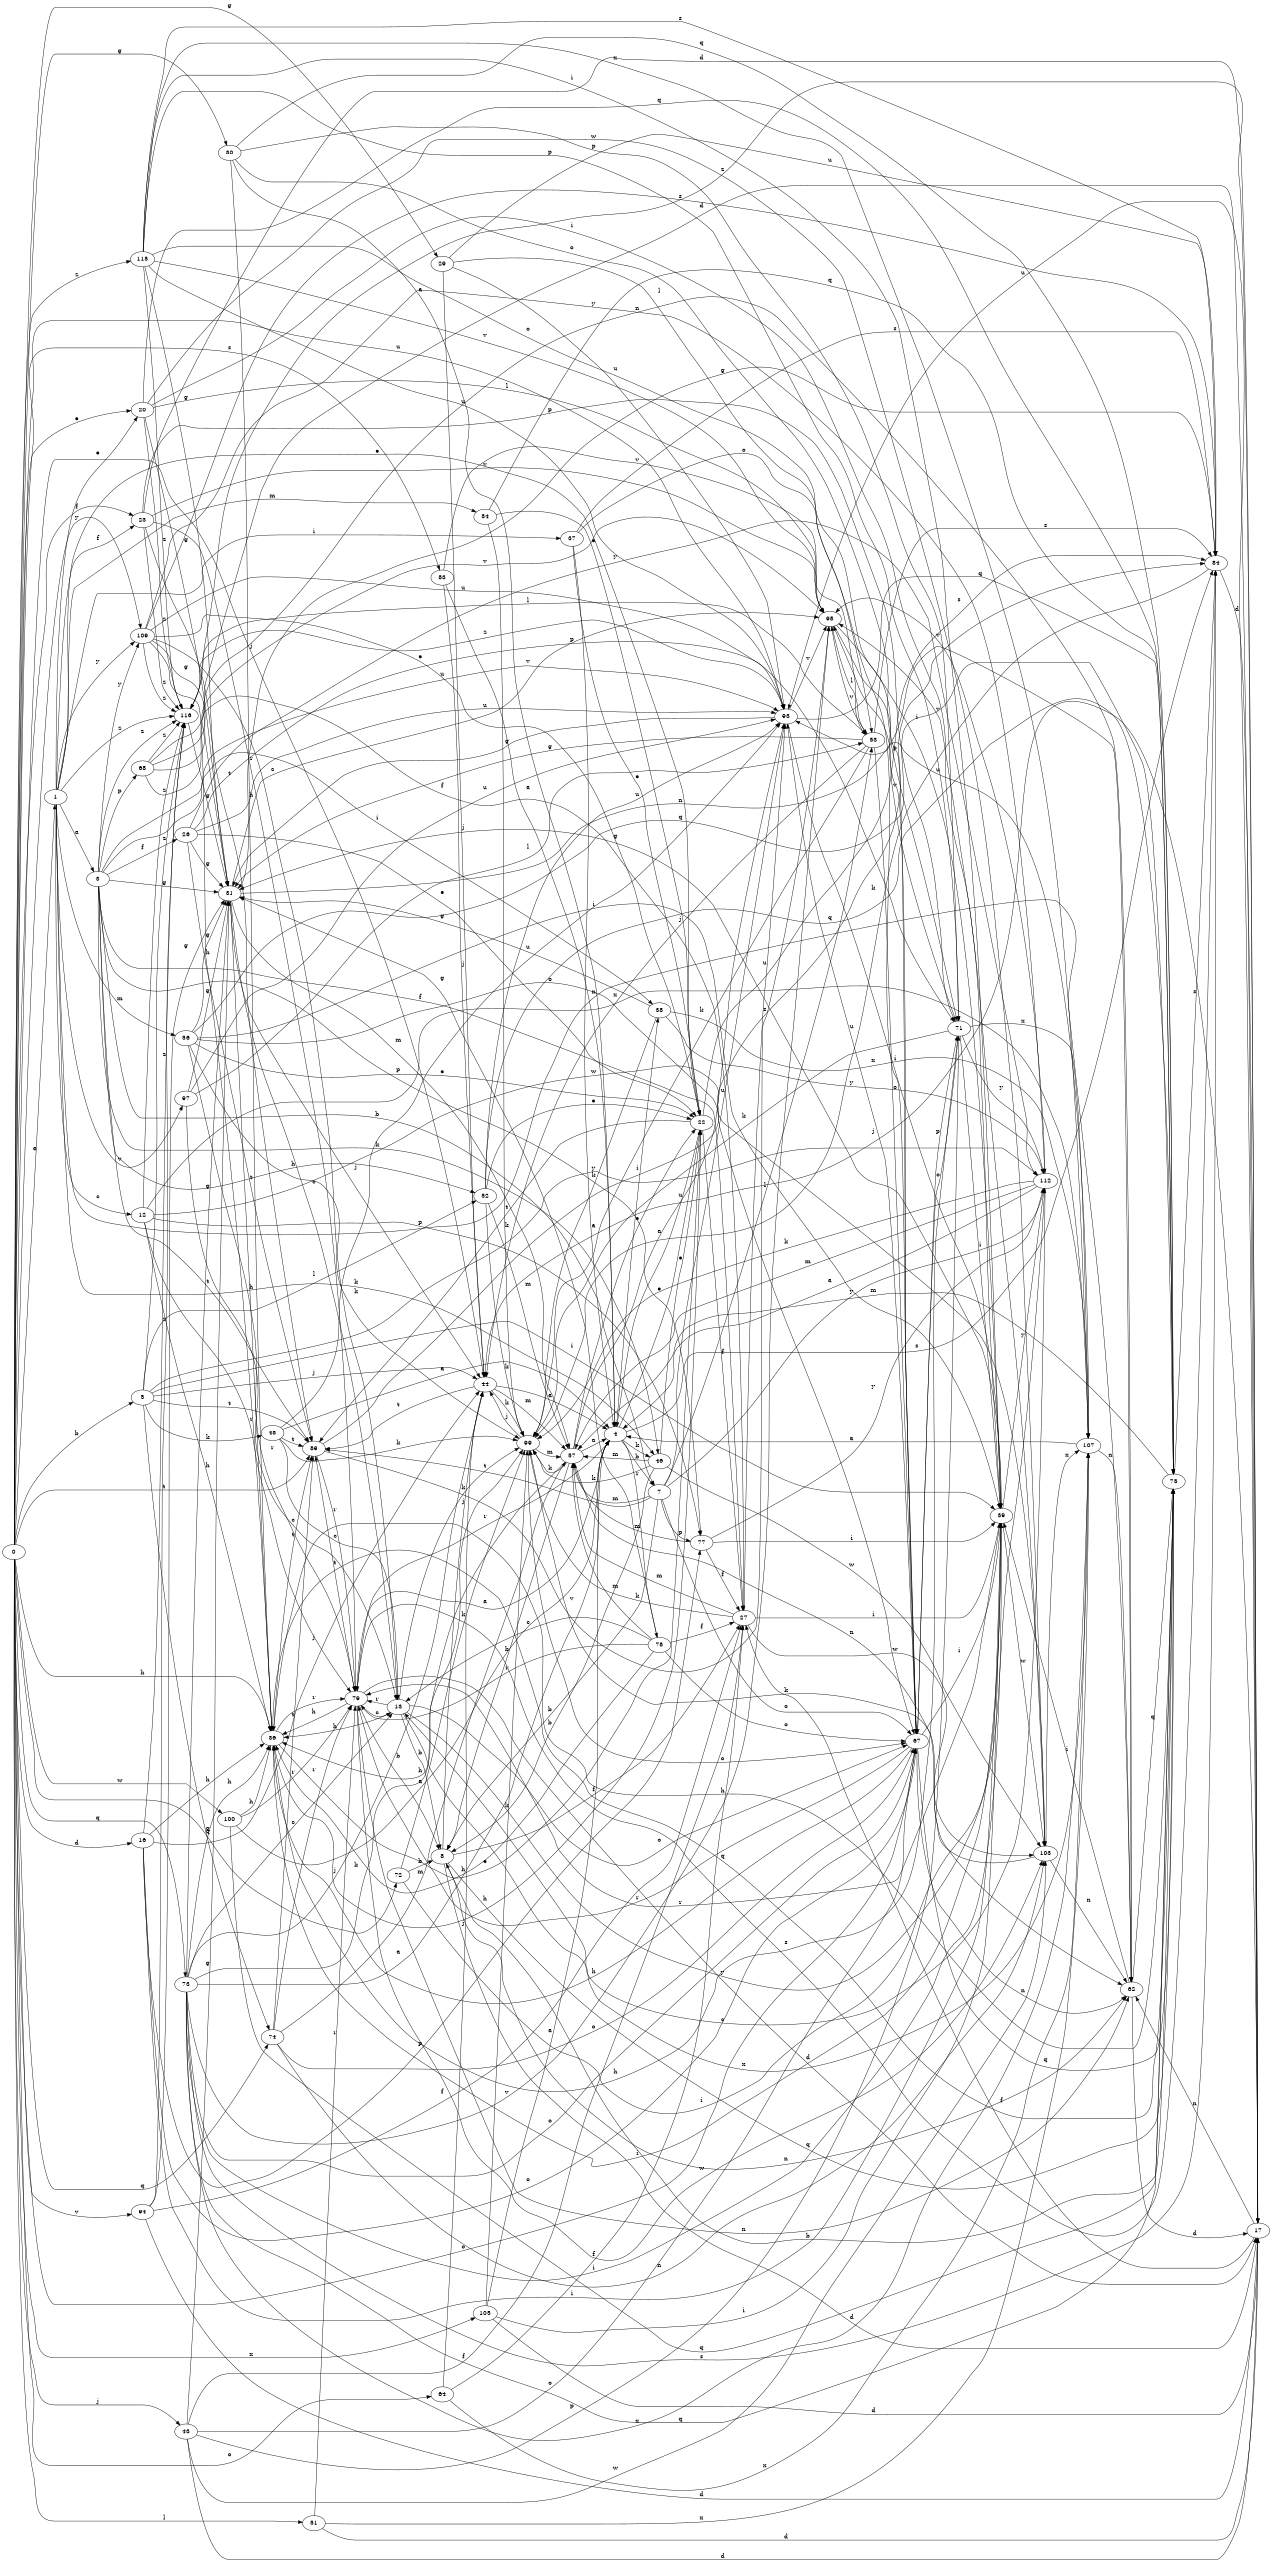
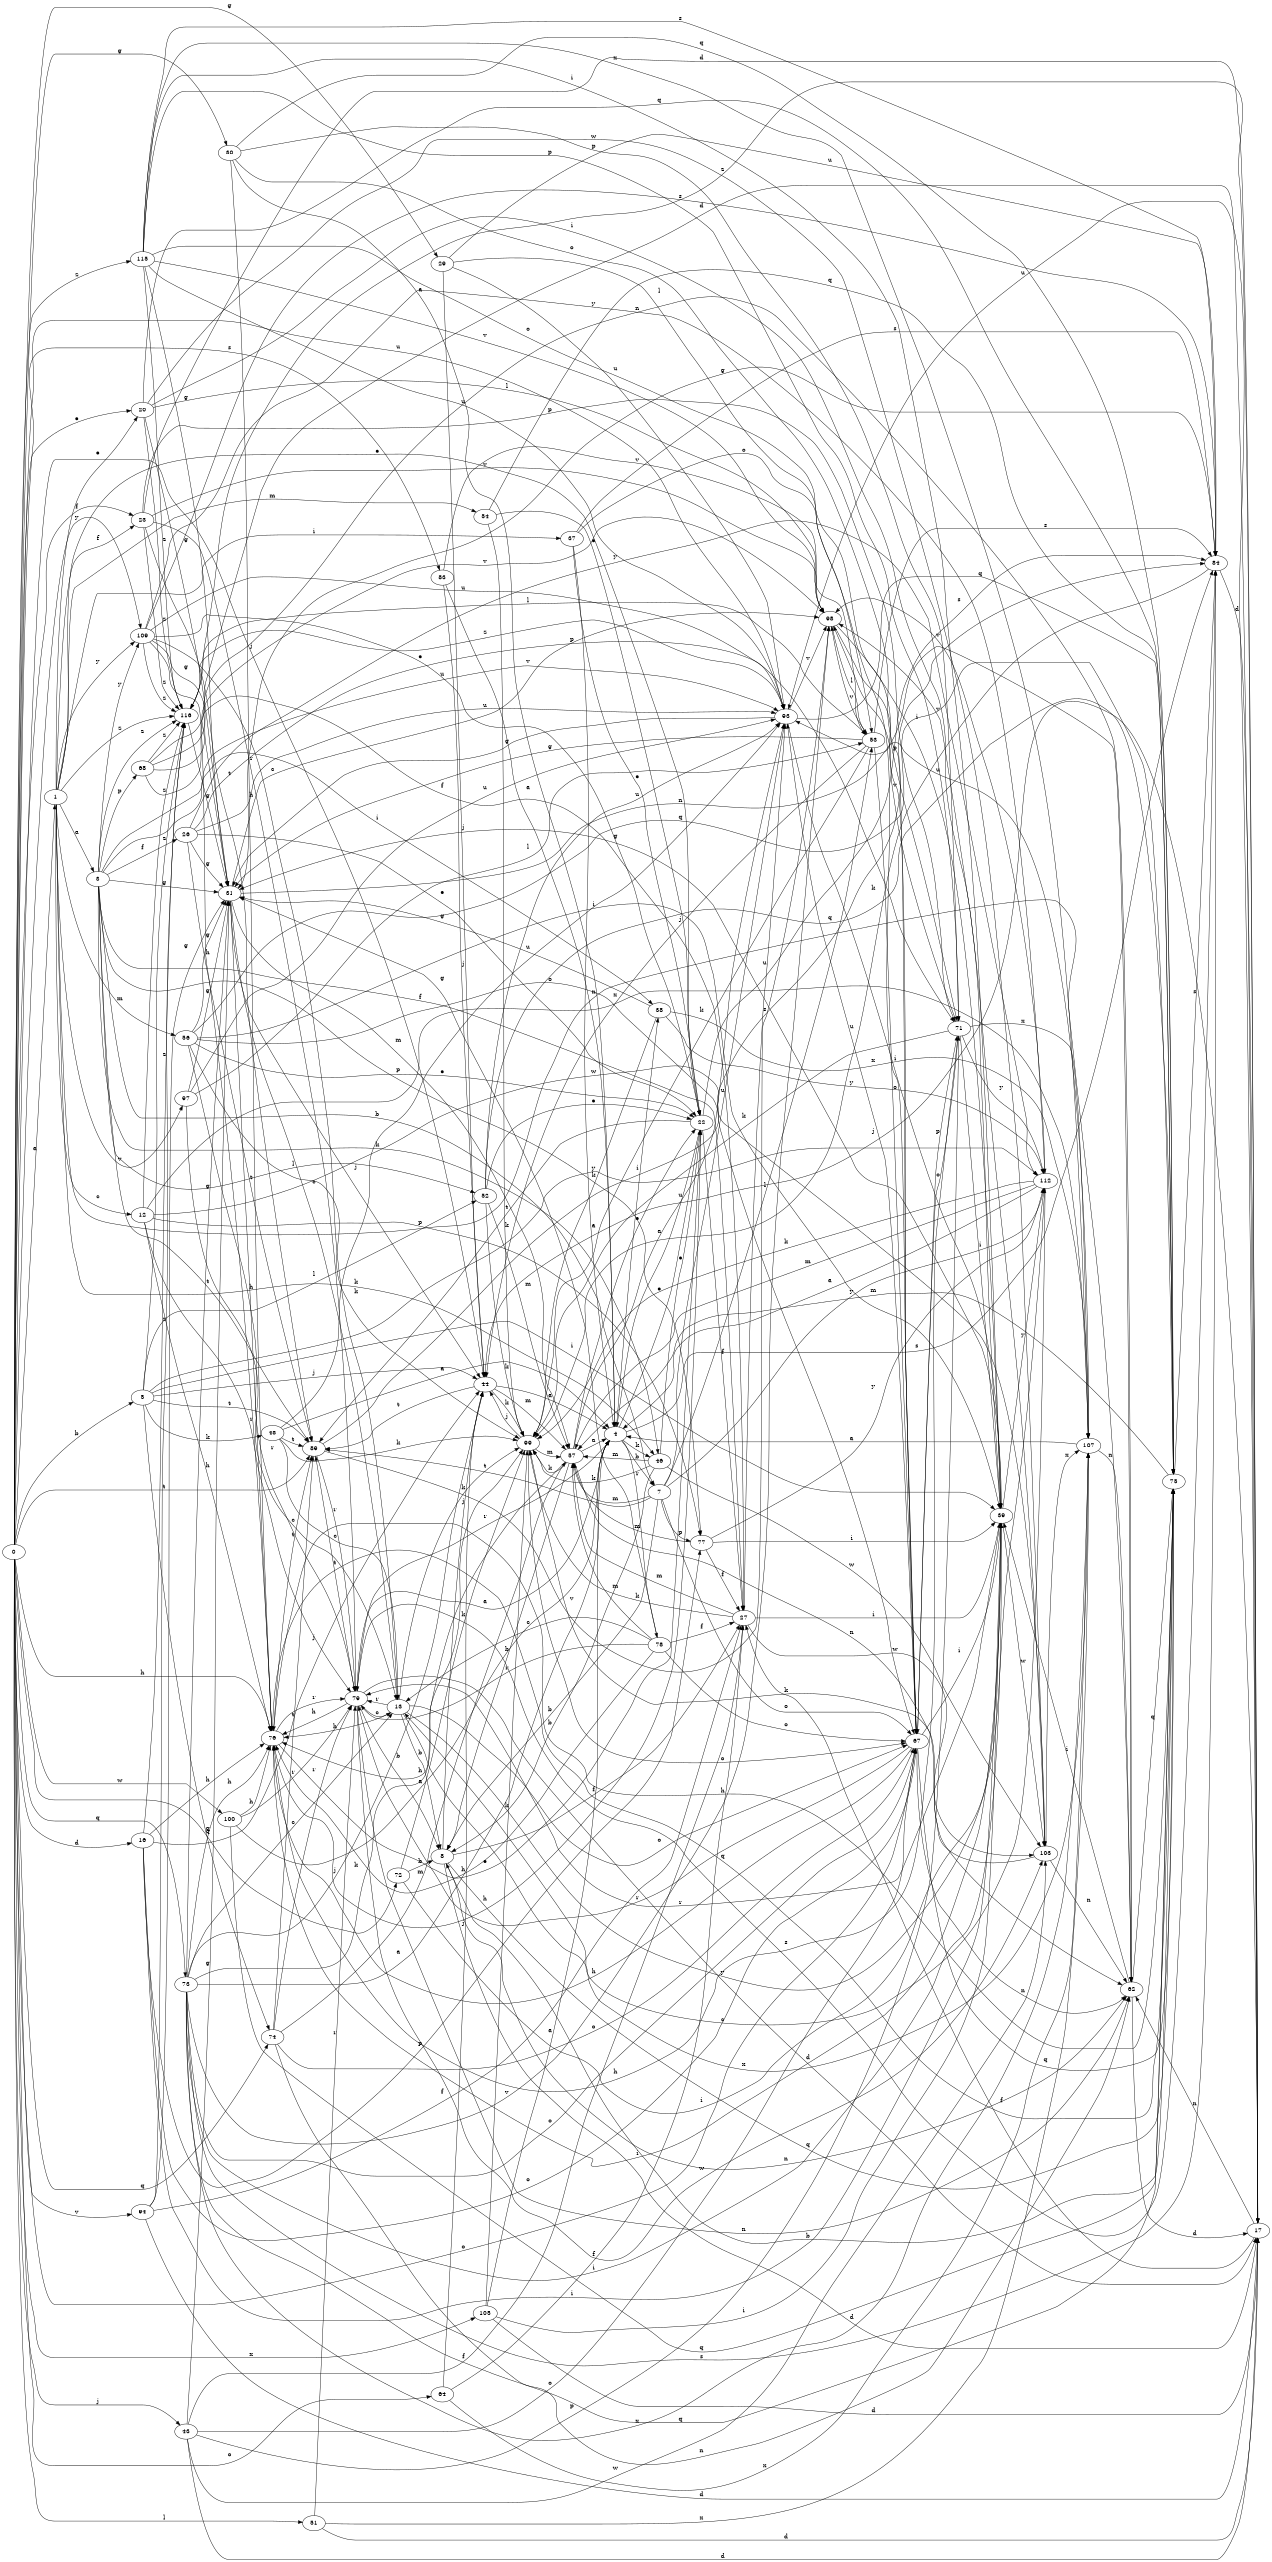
edge "3" -> "52": label "h" -> "l"
node "36": label "36" -> "76"
edge "74" -> "103": now "74" -> "62"
